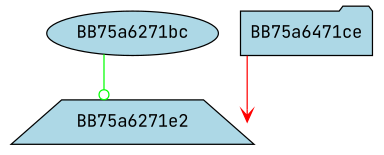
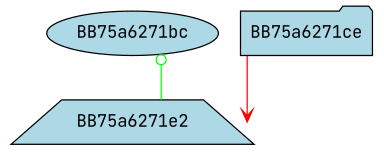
node "BB75a6471ce": label "BB75a6471ce" -> "BB75a6271ce"
edge "BB75a6271bc" -> "BB75a6271e2": reversed
